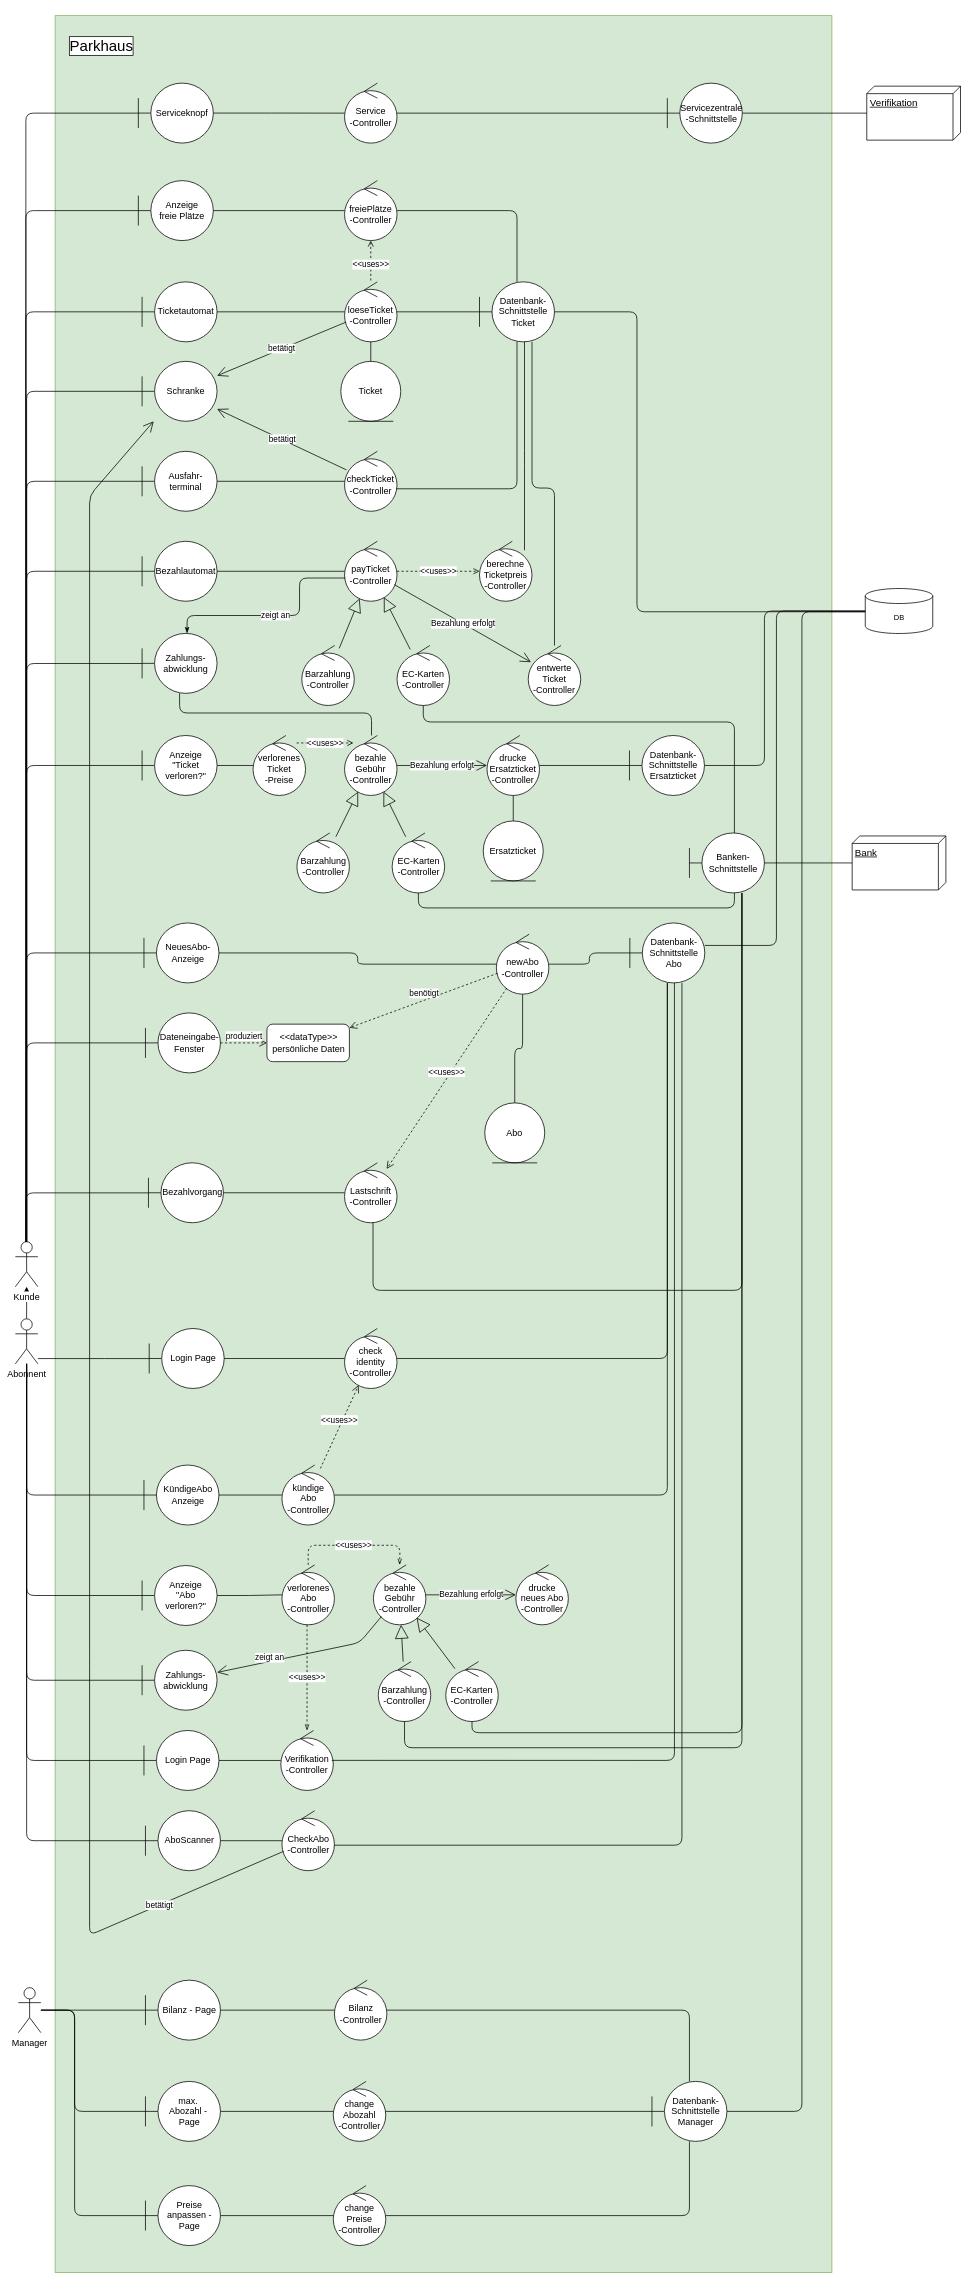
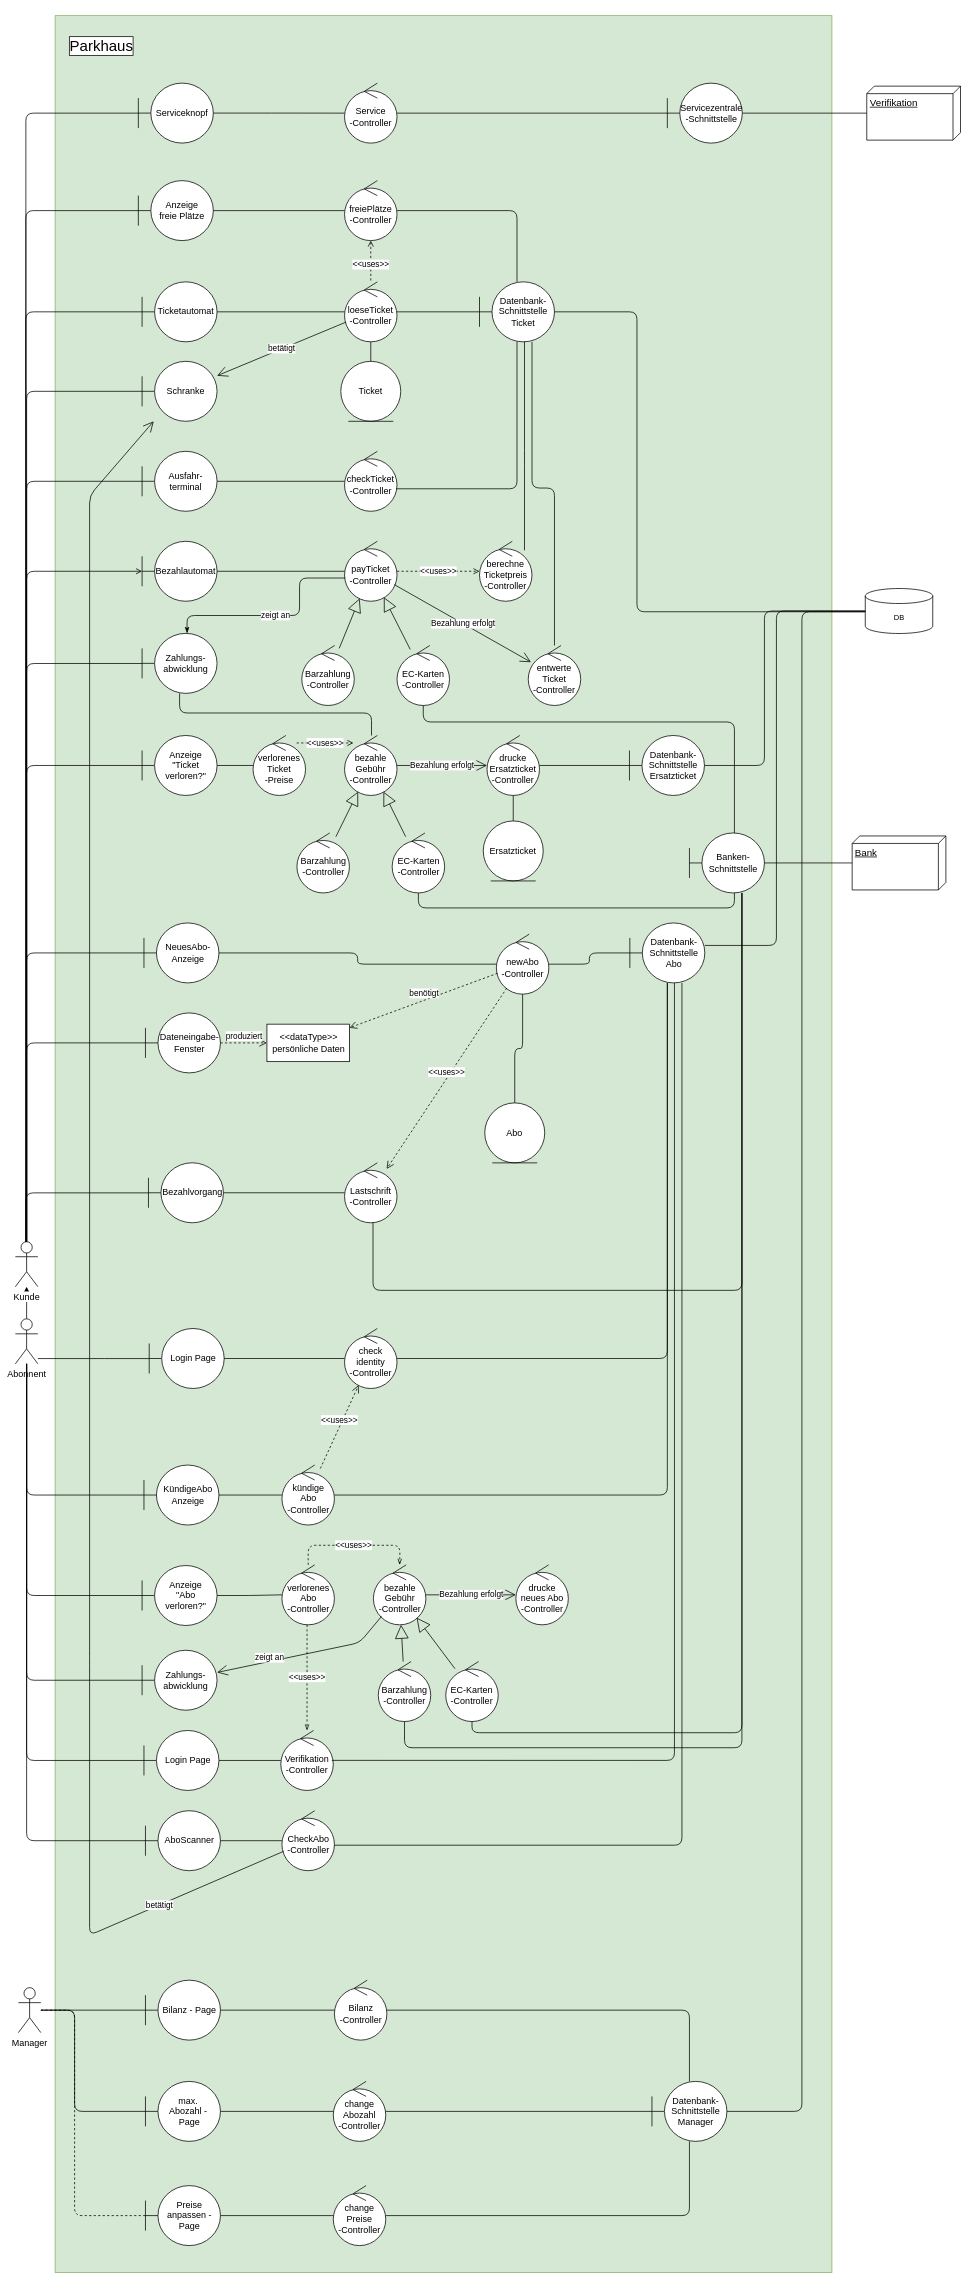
edge "checkTicket -Controller" -> "Schranke": removed, label "betätigt"
edge "Bezahlautomat" -- "Kunde": arrowhead none -> open
node "<<dataType>> persönliche Daten": shape rounded rectangle -> rectangle
edge "Manager" -- "Preise anpassen - Page": style solid -> dashed
